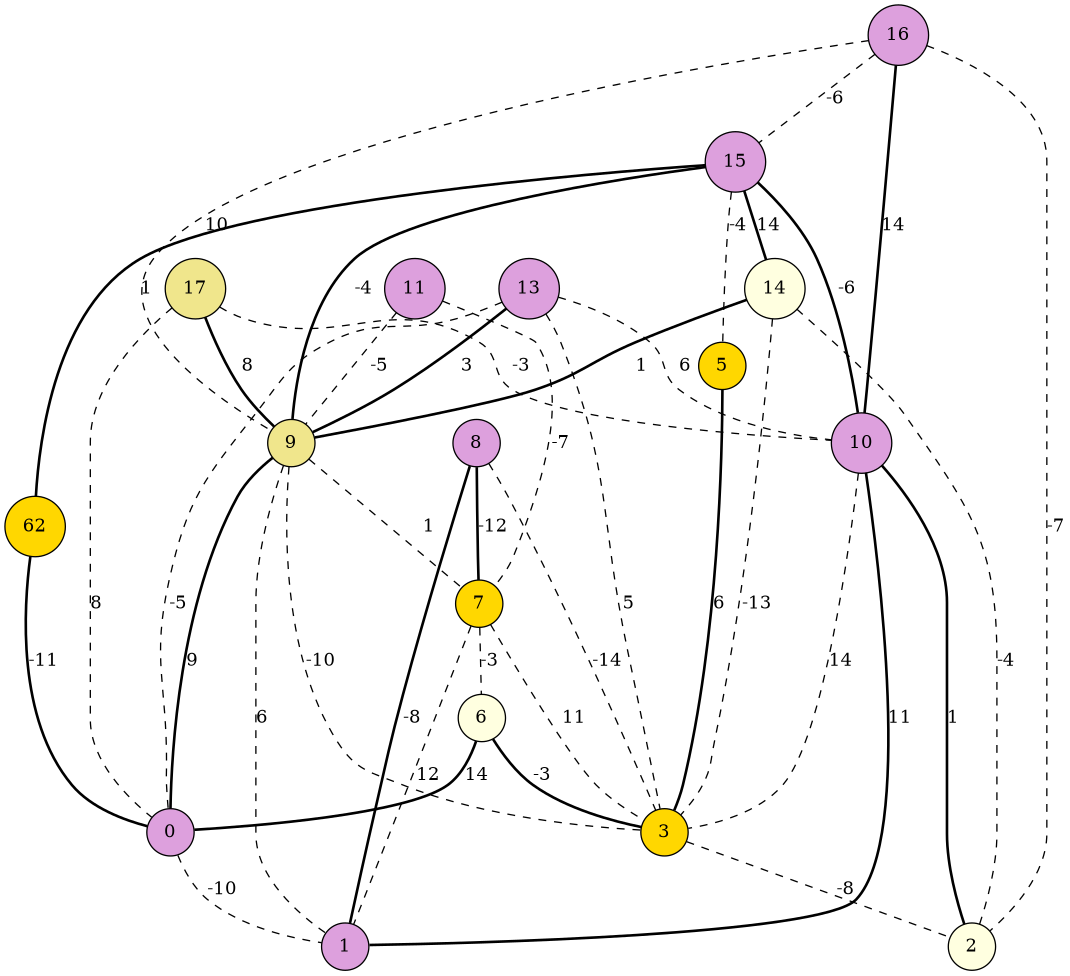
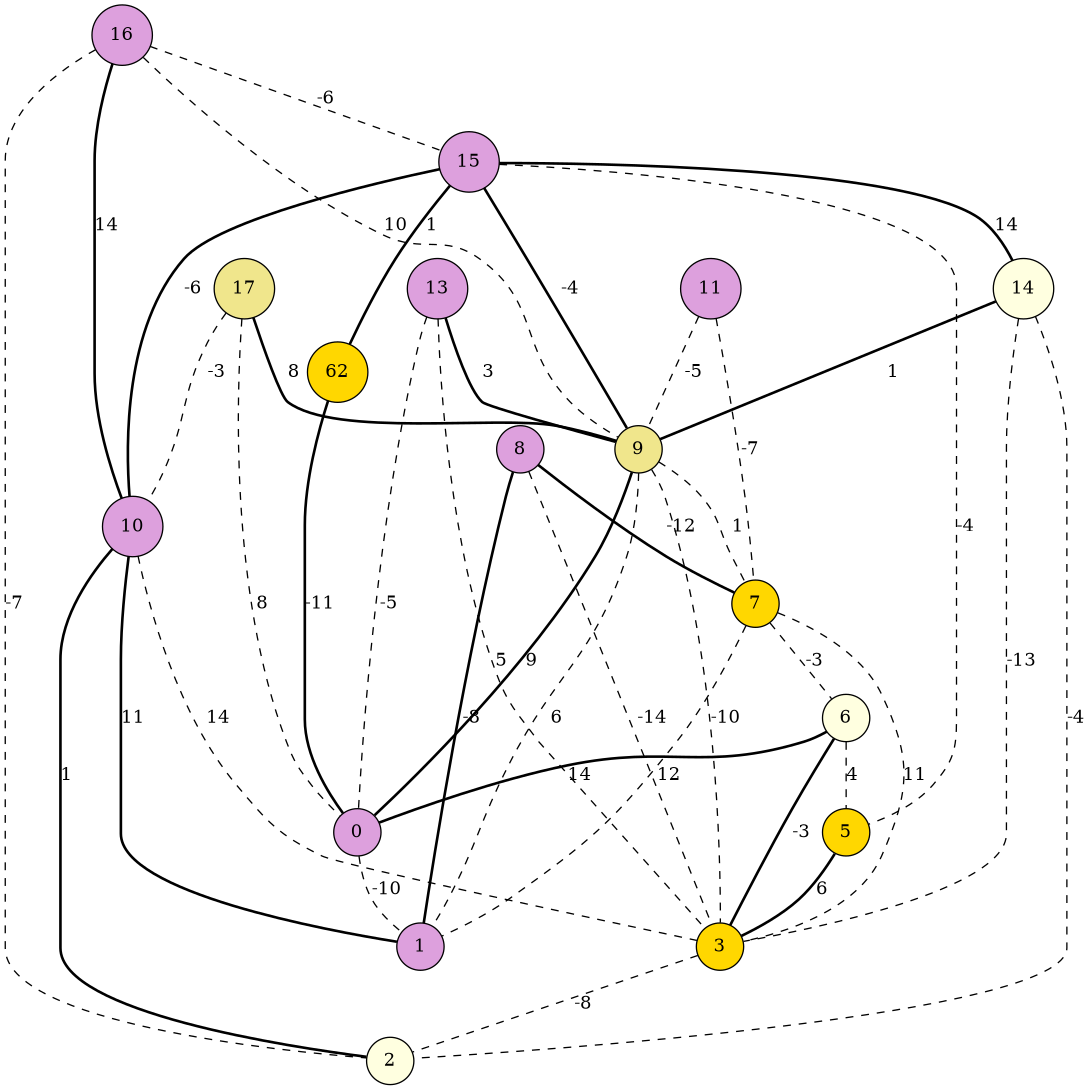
edge "13" -- "10": removed, label "6"
edge "6" -- "5": added, label "4"
